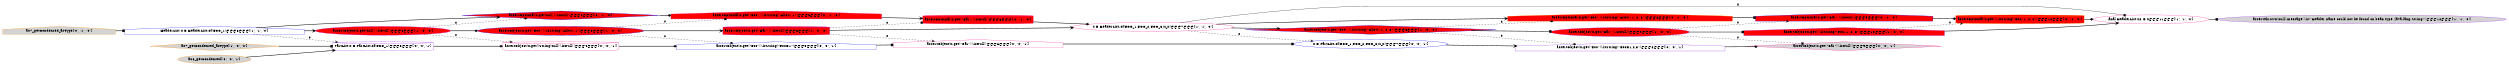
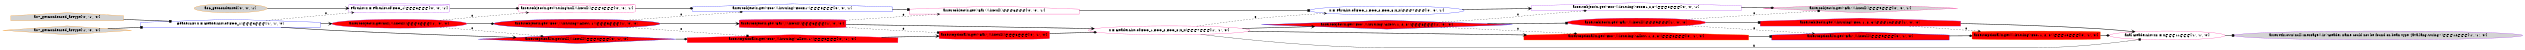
edge "a07_getCondensed_asType['1', '0', '0']" -> "PartList x = PartList.of(FOO_1)@@@3@@@['0', '0', '1']": now "a07_getCondensed_asType['1', '0', '0']" -> "HeaderList x = HeaderList.of(FOO_1)@@@3@@@['1', '1', '0']"
